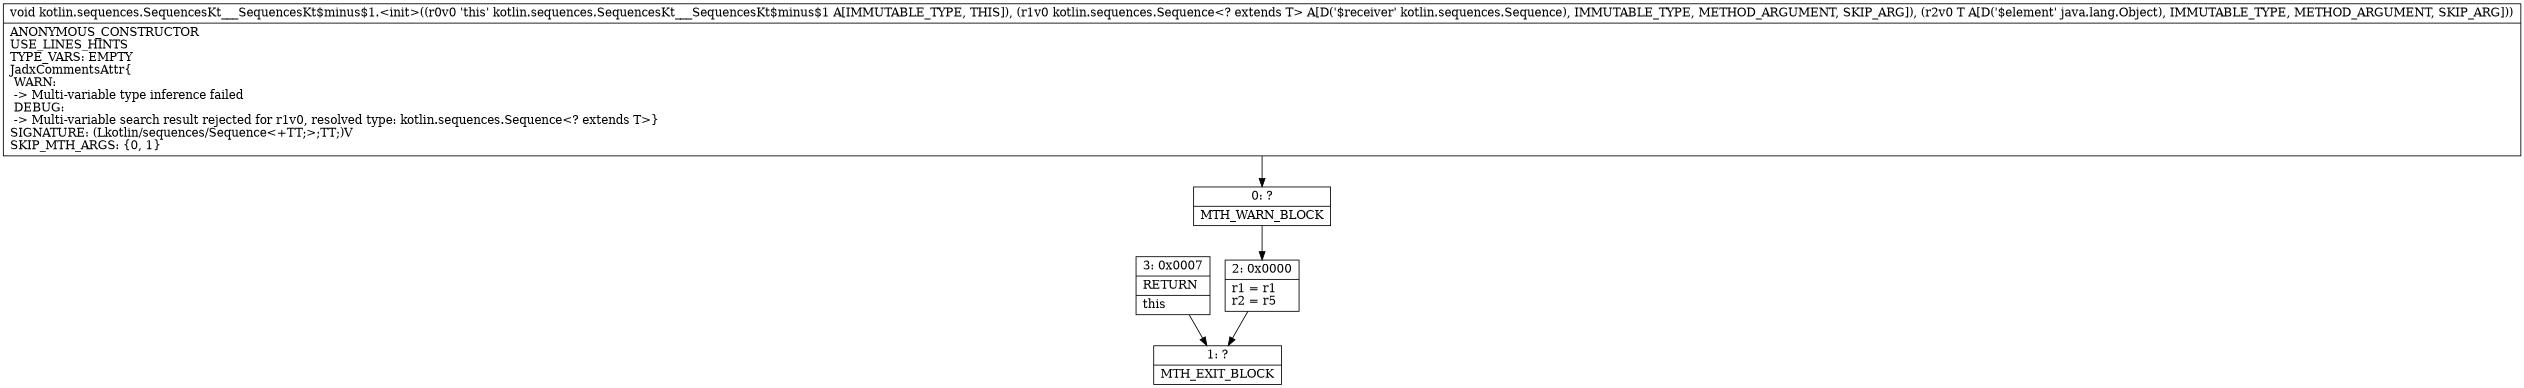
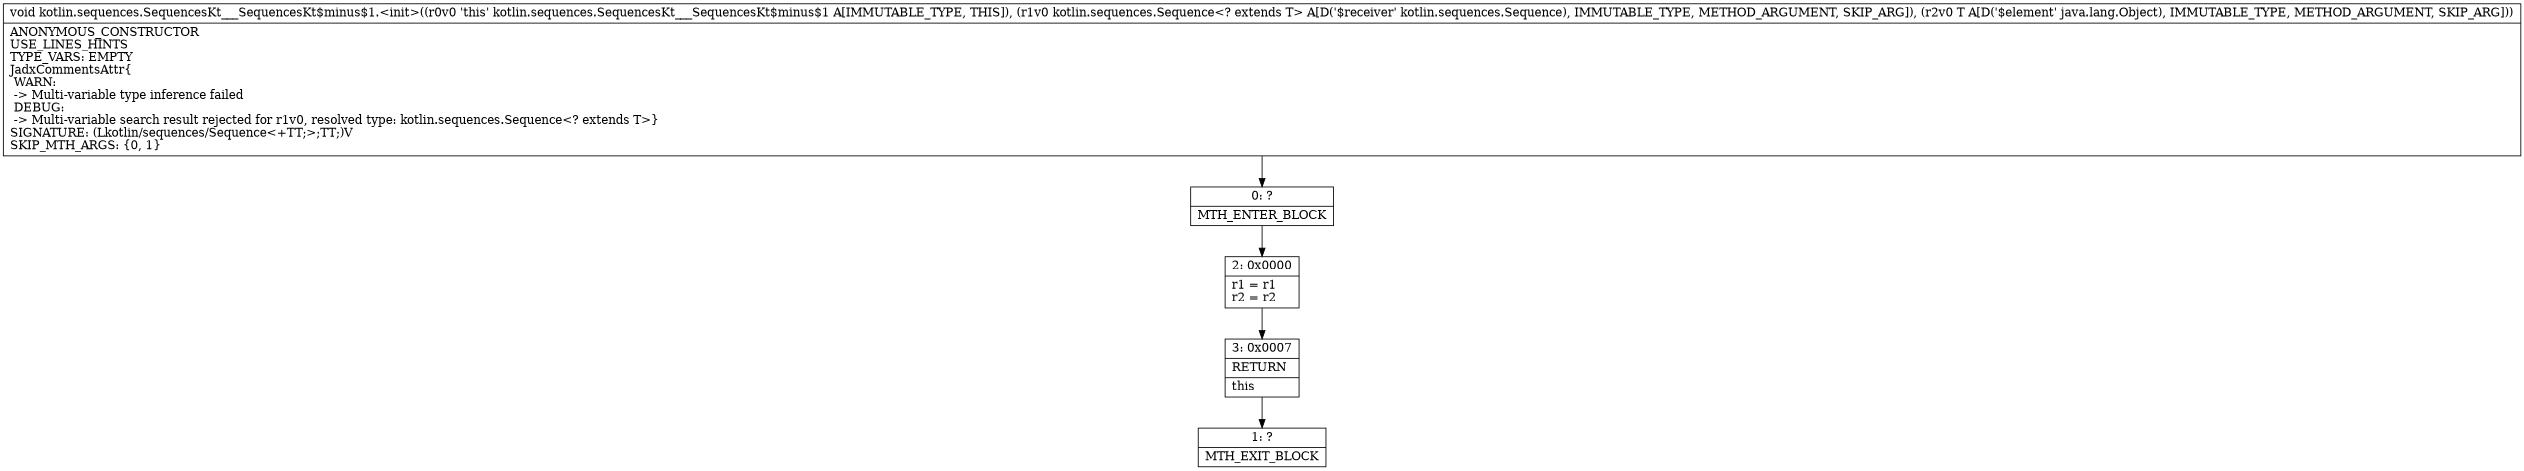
node "0: ?": text "MTH_WARN_BLOCK" -> "MTH_ENTER_BLOCK"
node "2: 0x0000": text "r2 = r5" -> "r2 = r2"
edge "2: 0x0000" -> "1: ?": now "2: 0x0000" -> "3: 0x0007"
